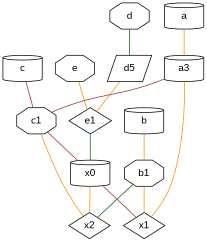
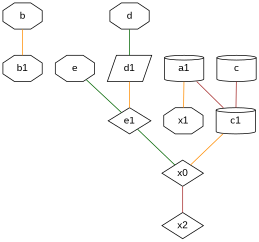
node "a": removed
node "d5": label "d5" -> "d1"
node "a3": label "a3" -> "a1"
edge "e" -- "e1": color darkorange -> darkgreen
node "c1": shape octagon -> cylinder
node "b": shape cylinder -> octagon
edge "c1" -- "x0": color brown -> darkorange
node "x0": shape cylinder -> diamond
edge "c1" -- "x2": removed
edge "x0" -- "x2": color darkorange -> brown
edge "b1" -- "x1": removed
edge "b1" -- "x2": removed
edge "x0" -- "x1": removed
node "x1": shape diamond -> octagon
